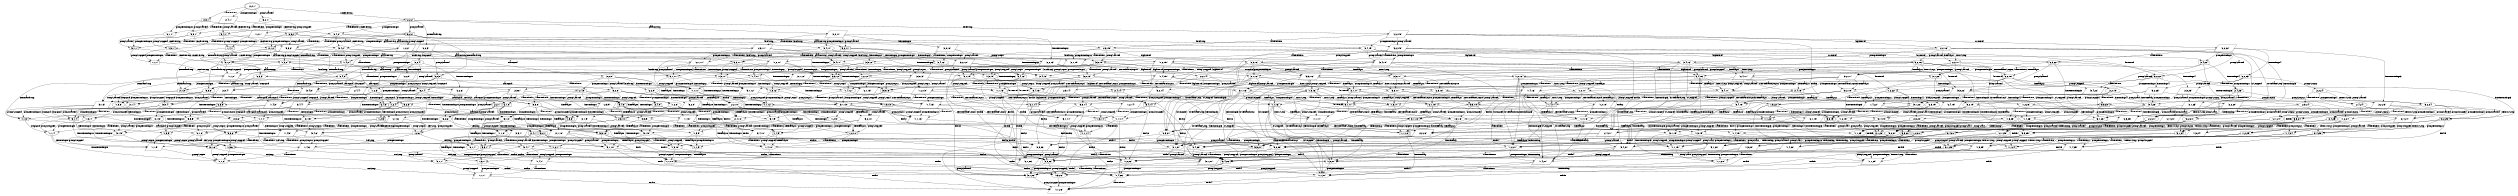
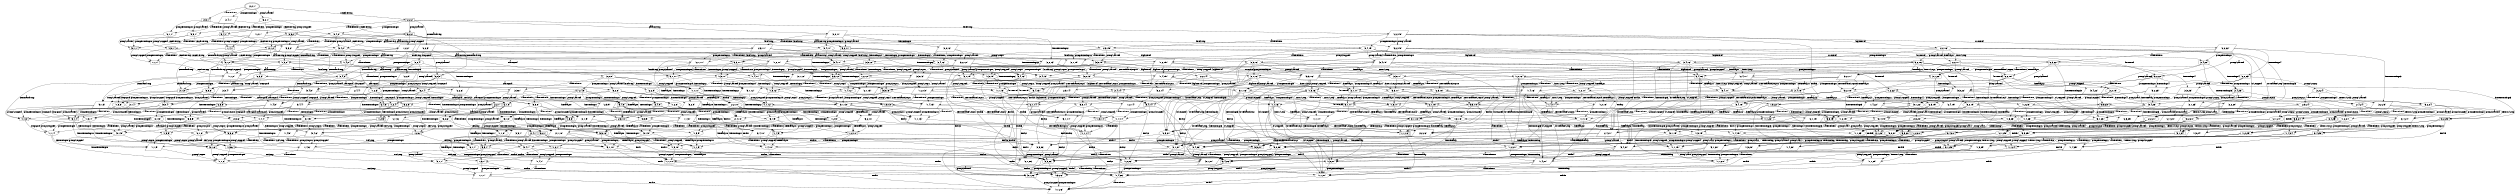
edge "(2,4,5)" -> "(3,4,5)": now "(2,2,7)" -> "(3,4,5)"
edge "(2,3,6)" -> "(2,3,7)": label "receiveMsg" -> "setStop"
